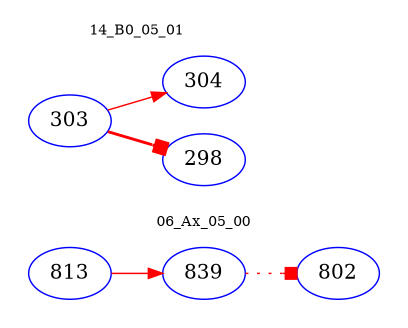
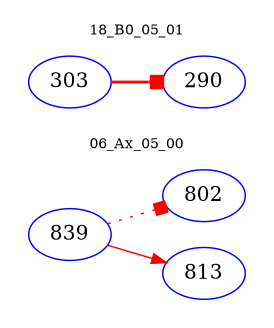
cluster "14_B0_05_01": label "14_B0_05_01" -> "18_B0_05_01"
node "304": removed
node "298": label "298" -> "290"
edge "813" -> "839": reversed
